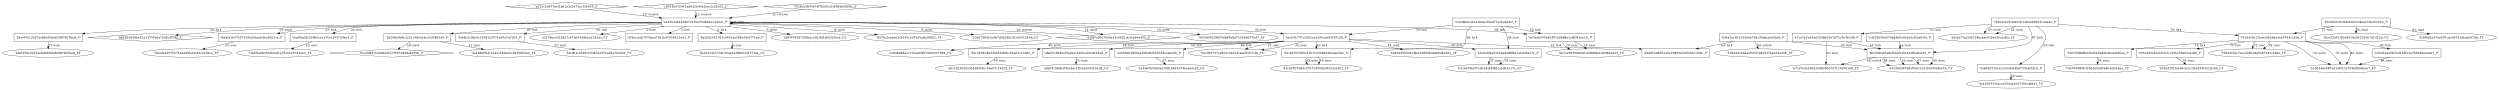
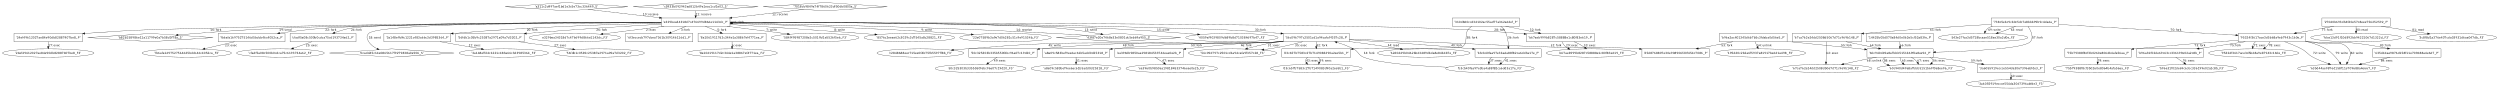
edge "'310d860ccd34102ac55ad77a362a6def_P'" -> "'56c096797c2501cd1a94cafa9f357c28_P'": now "'b3cb40faa97e3ba4a88f82ca6dd3a17e_F3'" -> "'56c096797c2501cd1a94cafa9f357c28_P'"
edge "'3a148effd4c1221c483a66c3d3985364_P'" -> "'0cadd45c14e0865617f9279838a0a906_S'": now "'e329bea34318d7c476699d866e1143dc_P'" -> "'0cadd45c14e0865617f9279838a0a906_S'"
edge "'738c5ebc9cb0c5cb7e8bbb99b9c4da6a_P'" -> "'3a6055919eccce554da3067396abfde3_P'": now "'60c940d49a8affddc5151b69f0a8ee96_P'" -> "'3a6055919eccce554da3067396abfde3_P'"
